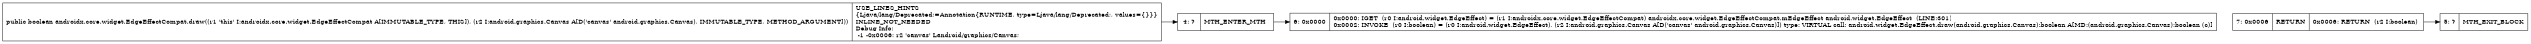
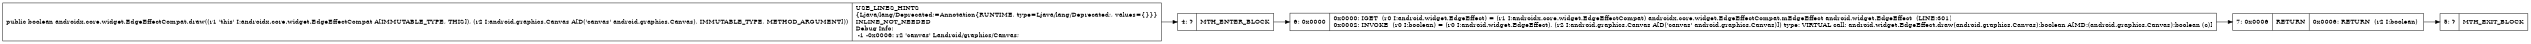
node "4: ?": text "MTH_ENTER_MTH" -> "MTH_ENTER_BLOCK"
edge "6: 0x0000" -> "7: 0x0006": added
